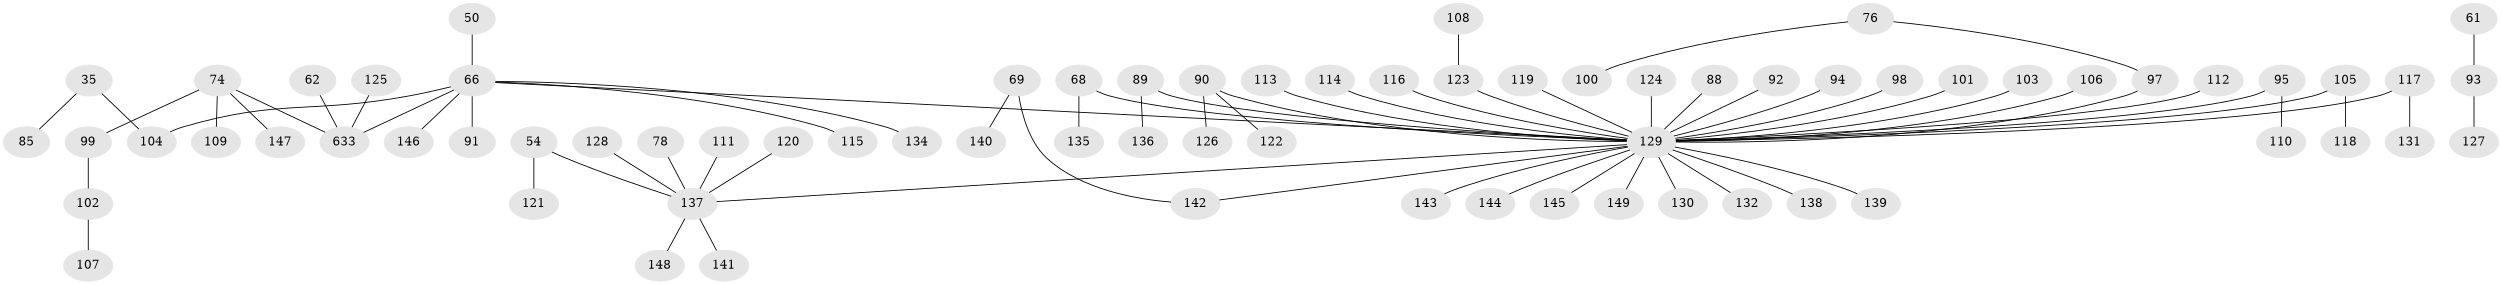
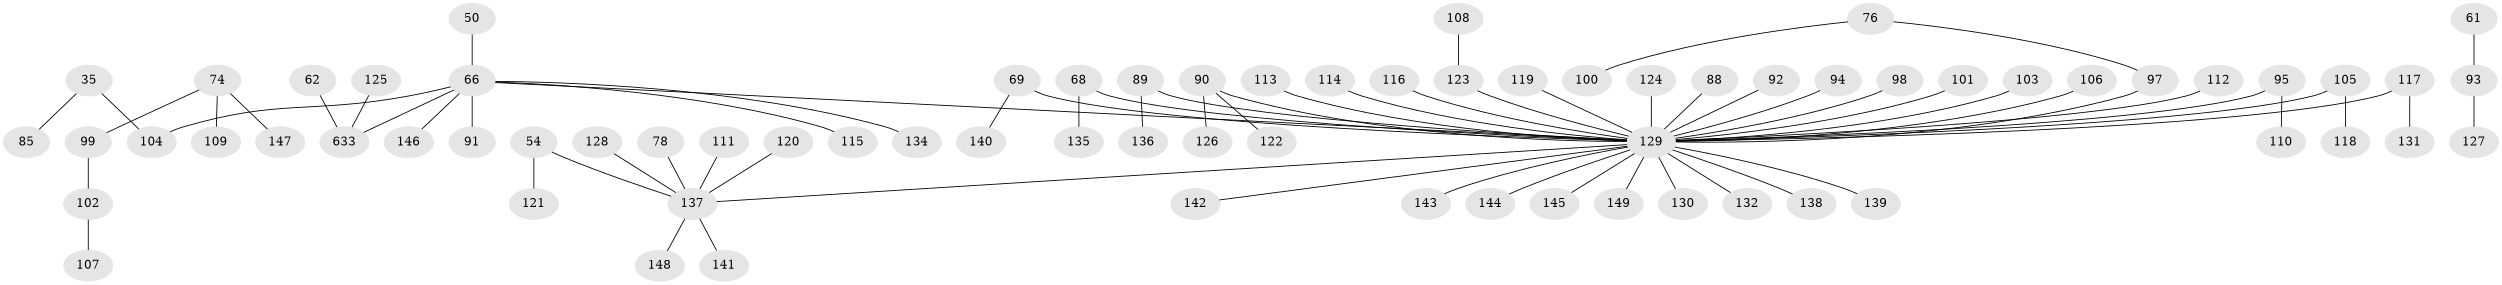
edge "74" -- "633": removed
edge "69" -- "142": now "69" -- "129"
